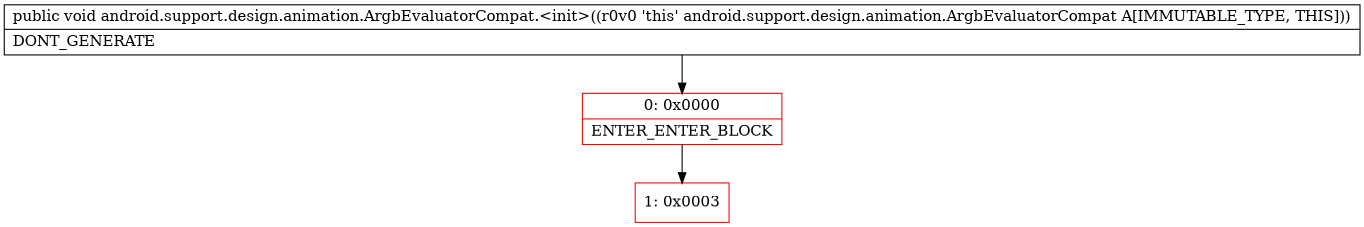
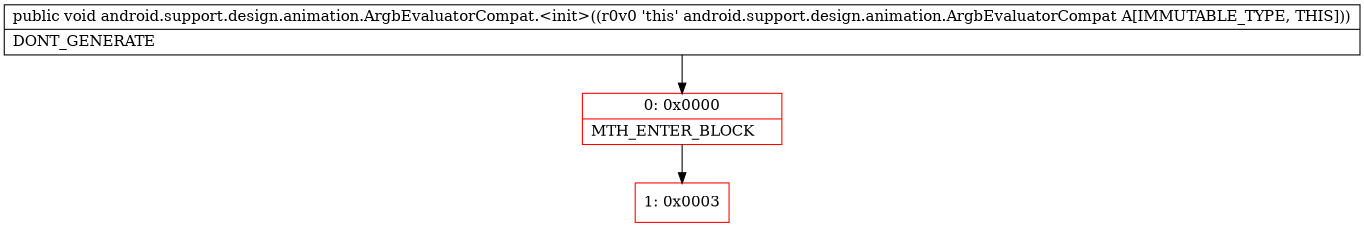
node "0: 0x0000": text "ENTER_ENTER_BLOCK" -> "MTH_ENTER_BLOCK"
